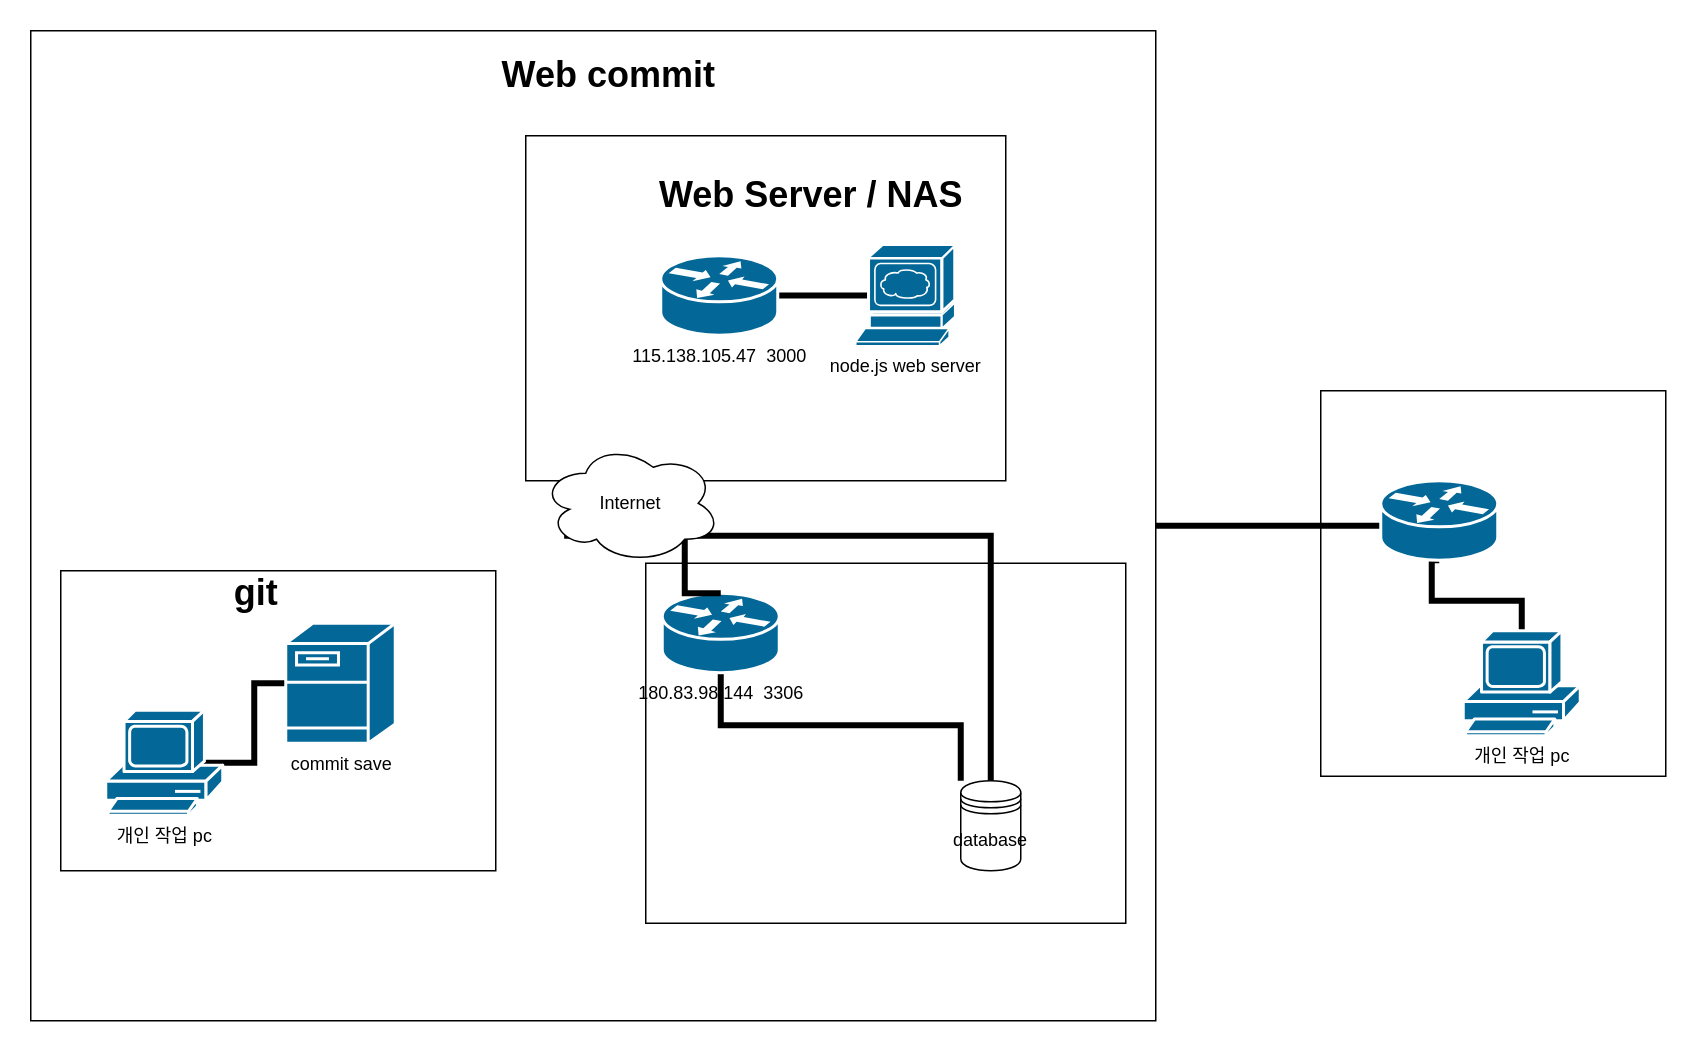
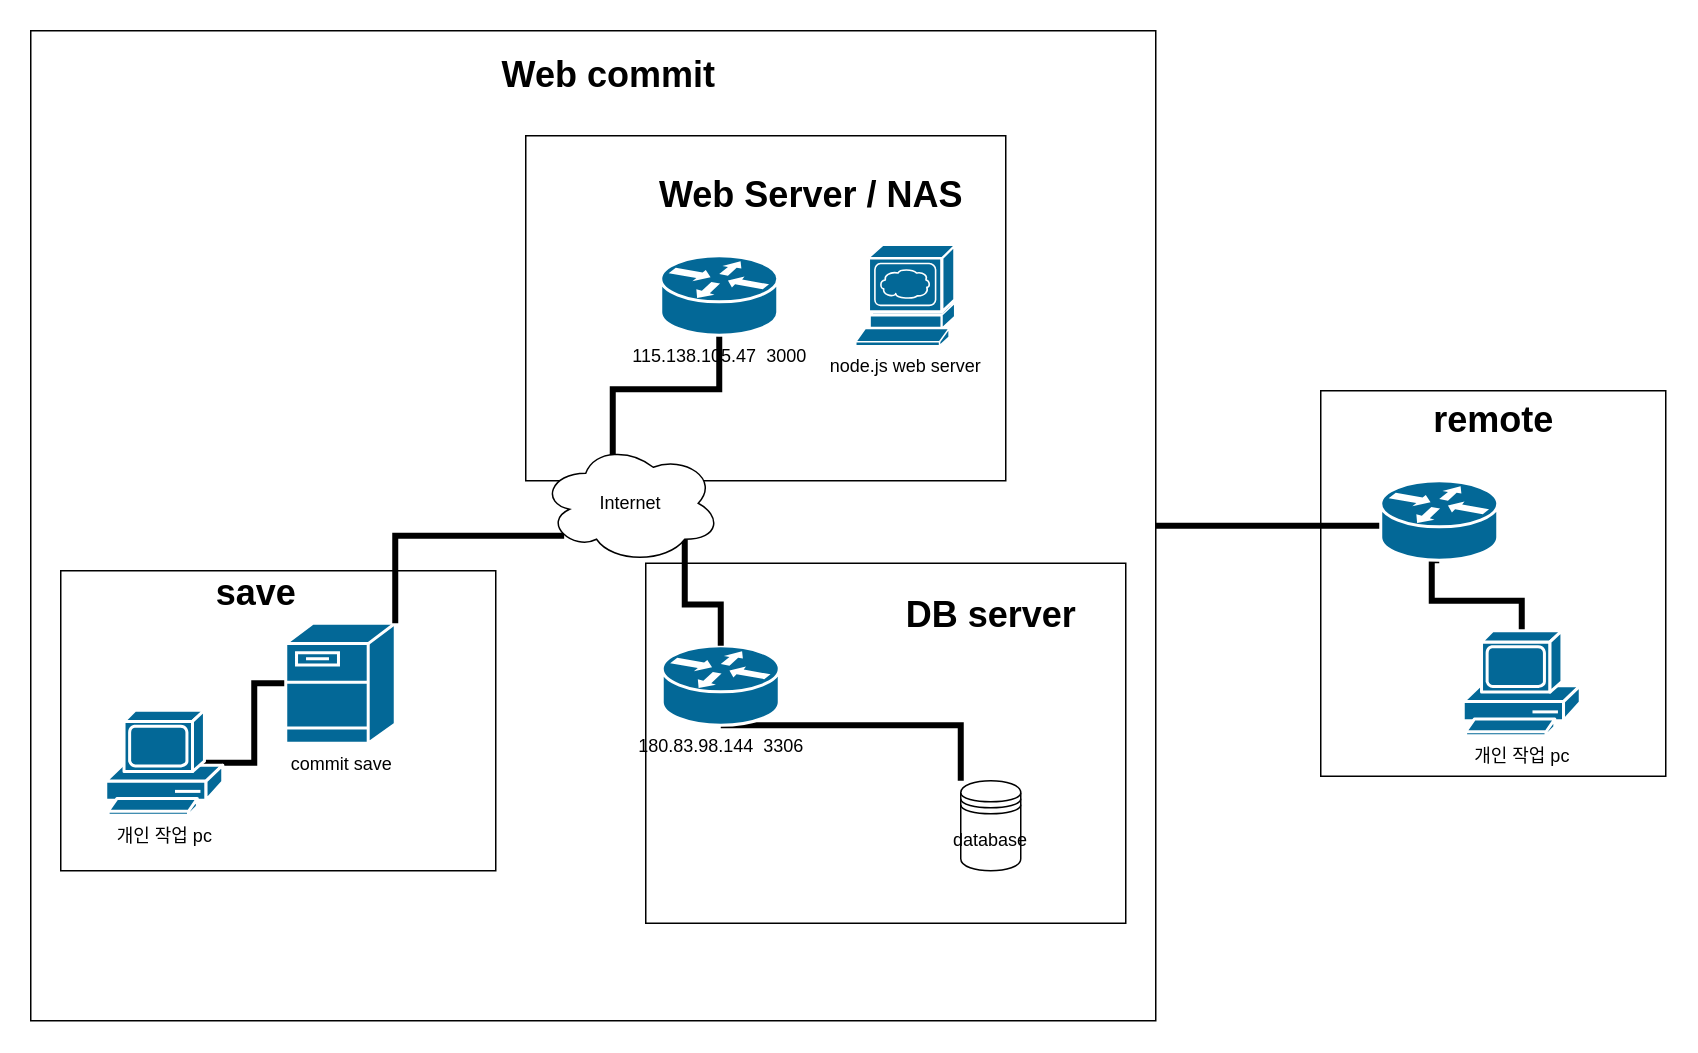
edge "115.138.105.47 3000" -- "node.js web server": removed
edge "115.138.105.47 3000" -- "Internet": added
node "remote": added
edge "Internet" -- "database": now "Internet" -- "commit save"
node "git": label "git" -> "save"
node "DB server": added
node "180.83.98.144 3306": moved (721, 633) -> (721, 686)
